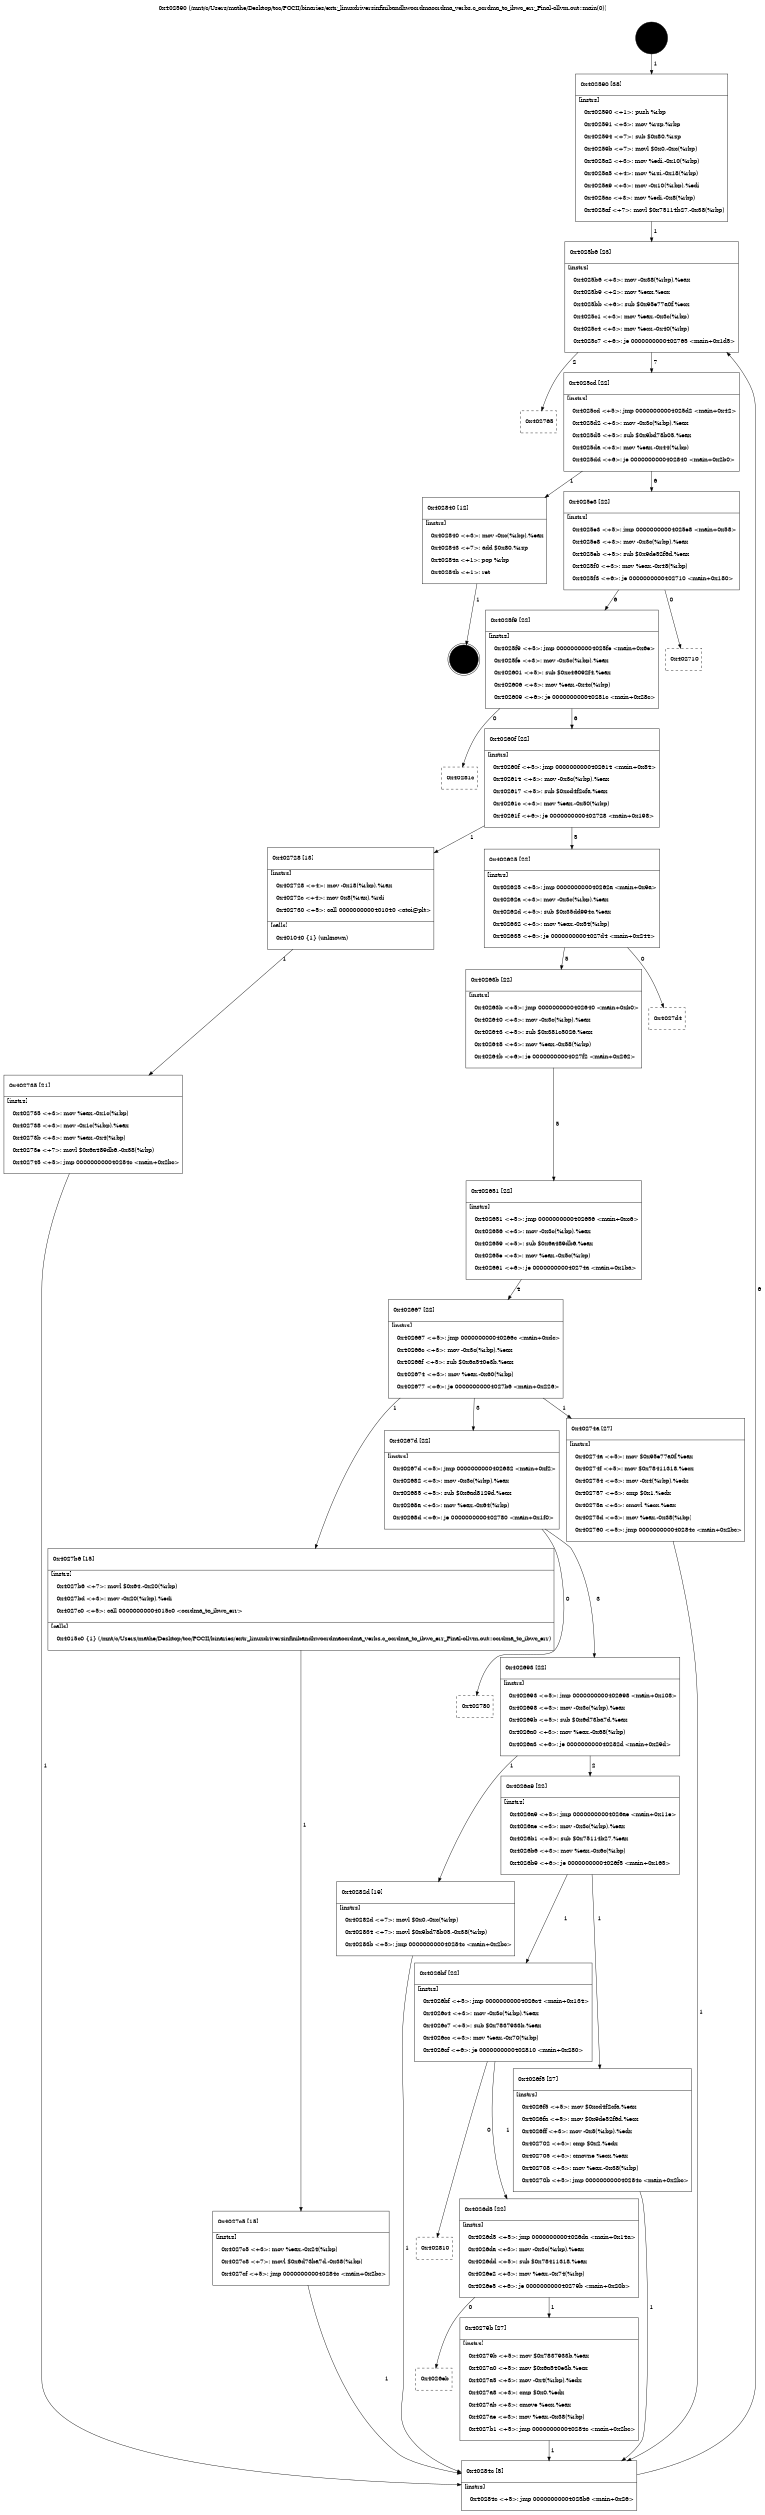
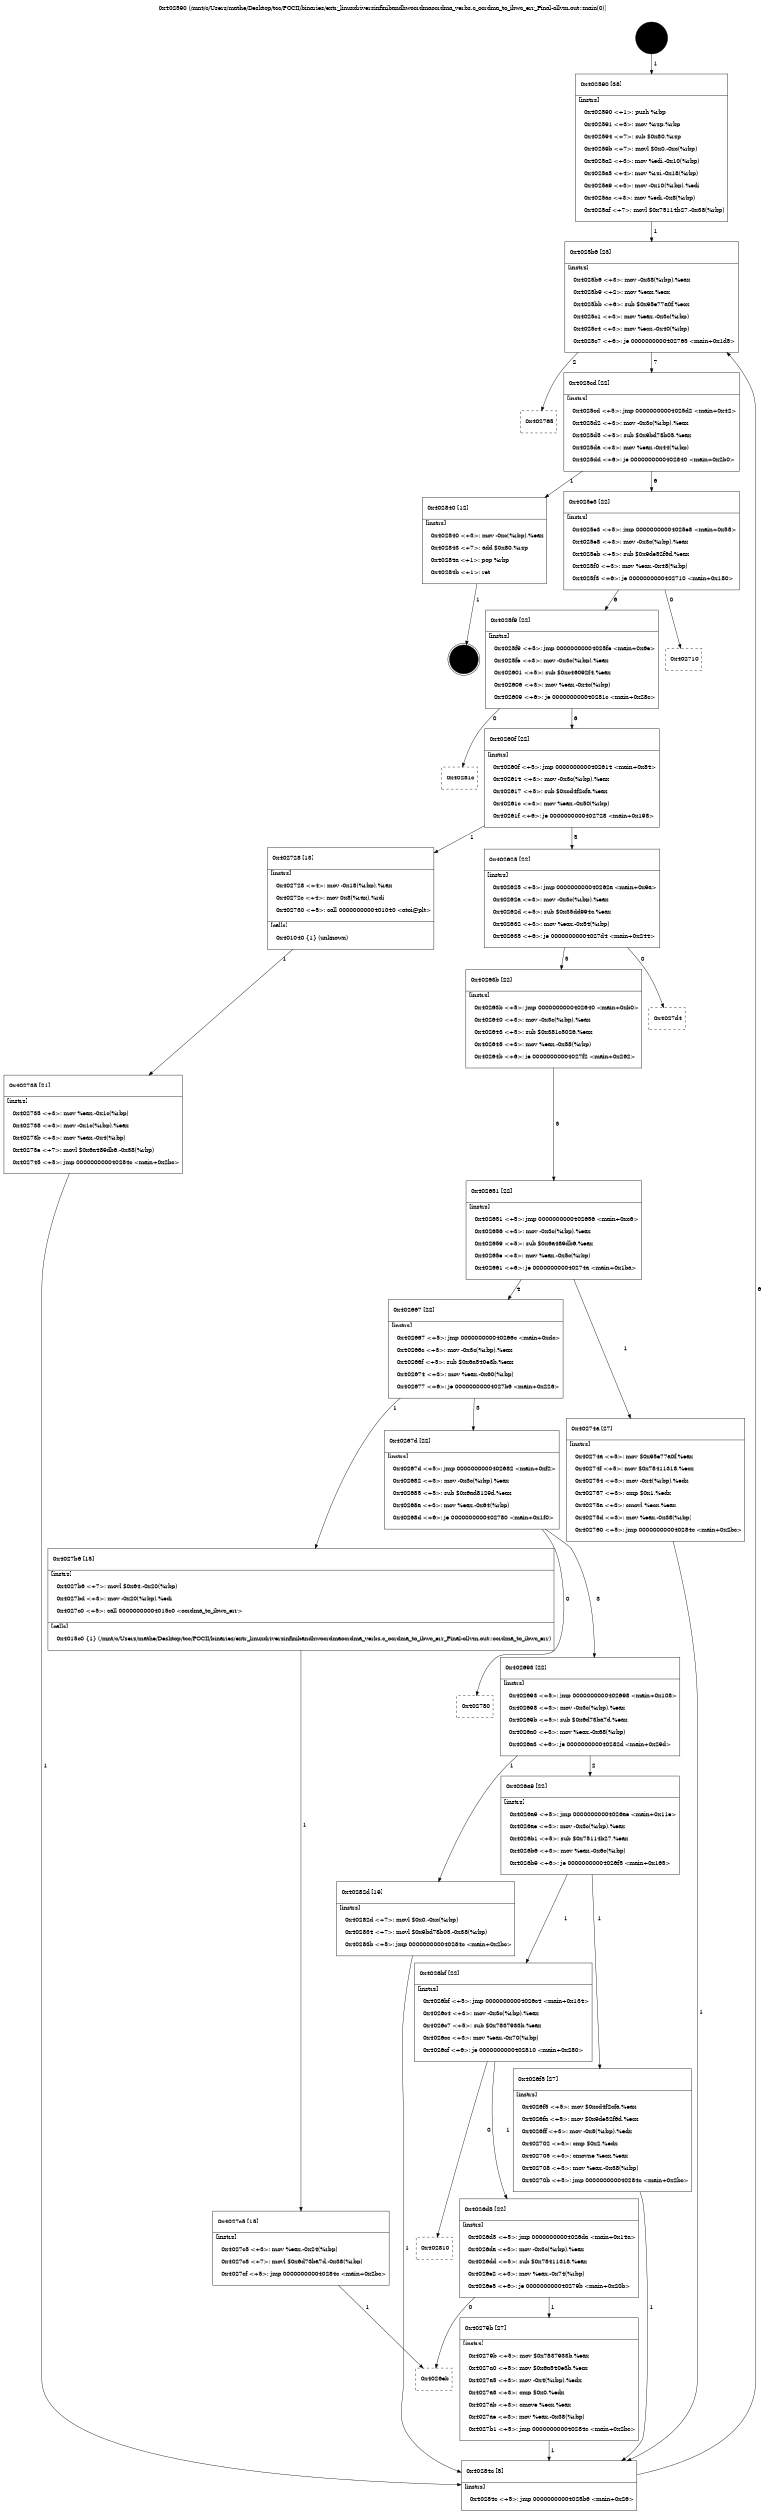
edge "0x402667 [22]" -> "0x40274a [27]": now "0x402651 [22]" -> "0x40274a [27]"
edge "0x4027c5 [15]" -> "0x40284c [5]": now "0x4027c5 [15]" -> "0x4026eb"
